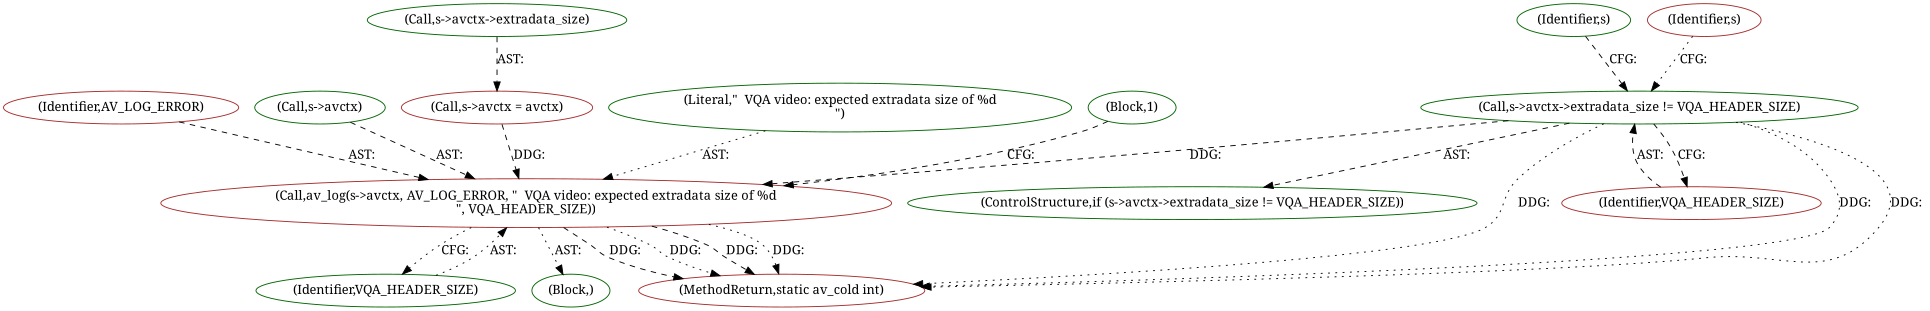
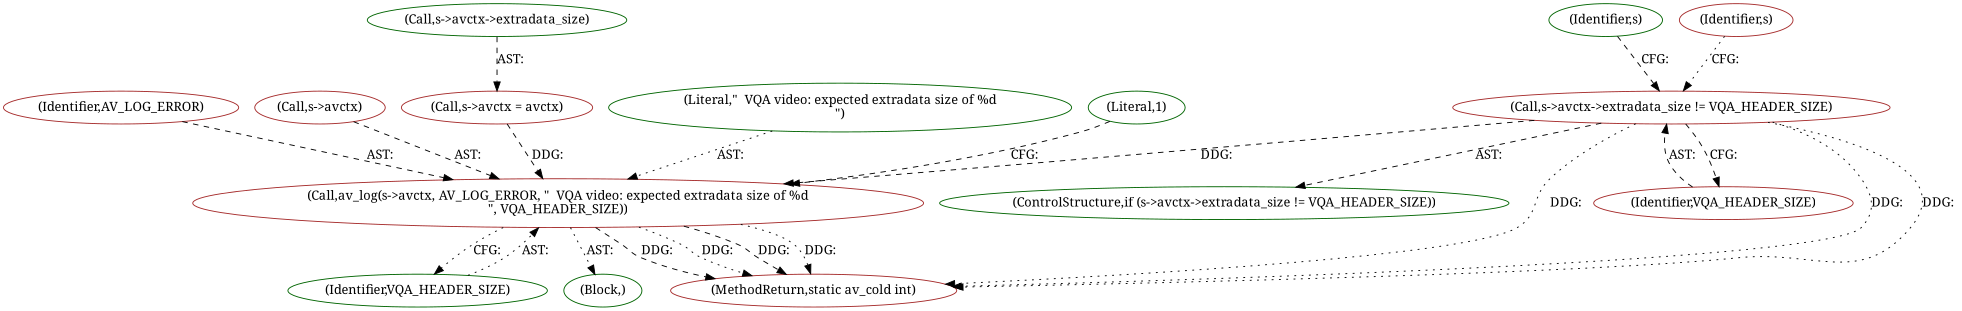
node "(Call,s->avctx)": color darkgreen -> brown
node "(Block,1)": label "(Block,1)" -> "(Literal,1)"
node "(Call,s->avctx->extradata_size != VQA_HEADER_SIZE)": color darkgreen -> brown
